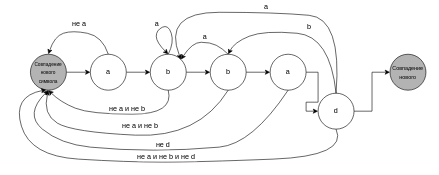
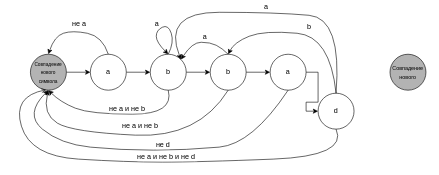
edge "d" -> "Совпадение нового": removed
edge "d" -> "Совпадение нового символа": arrowhead classic -> open
